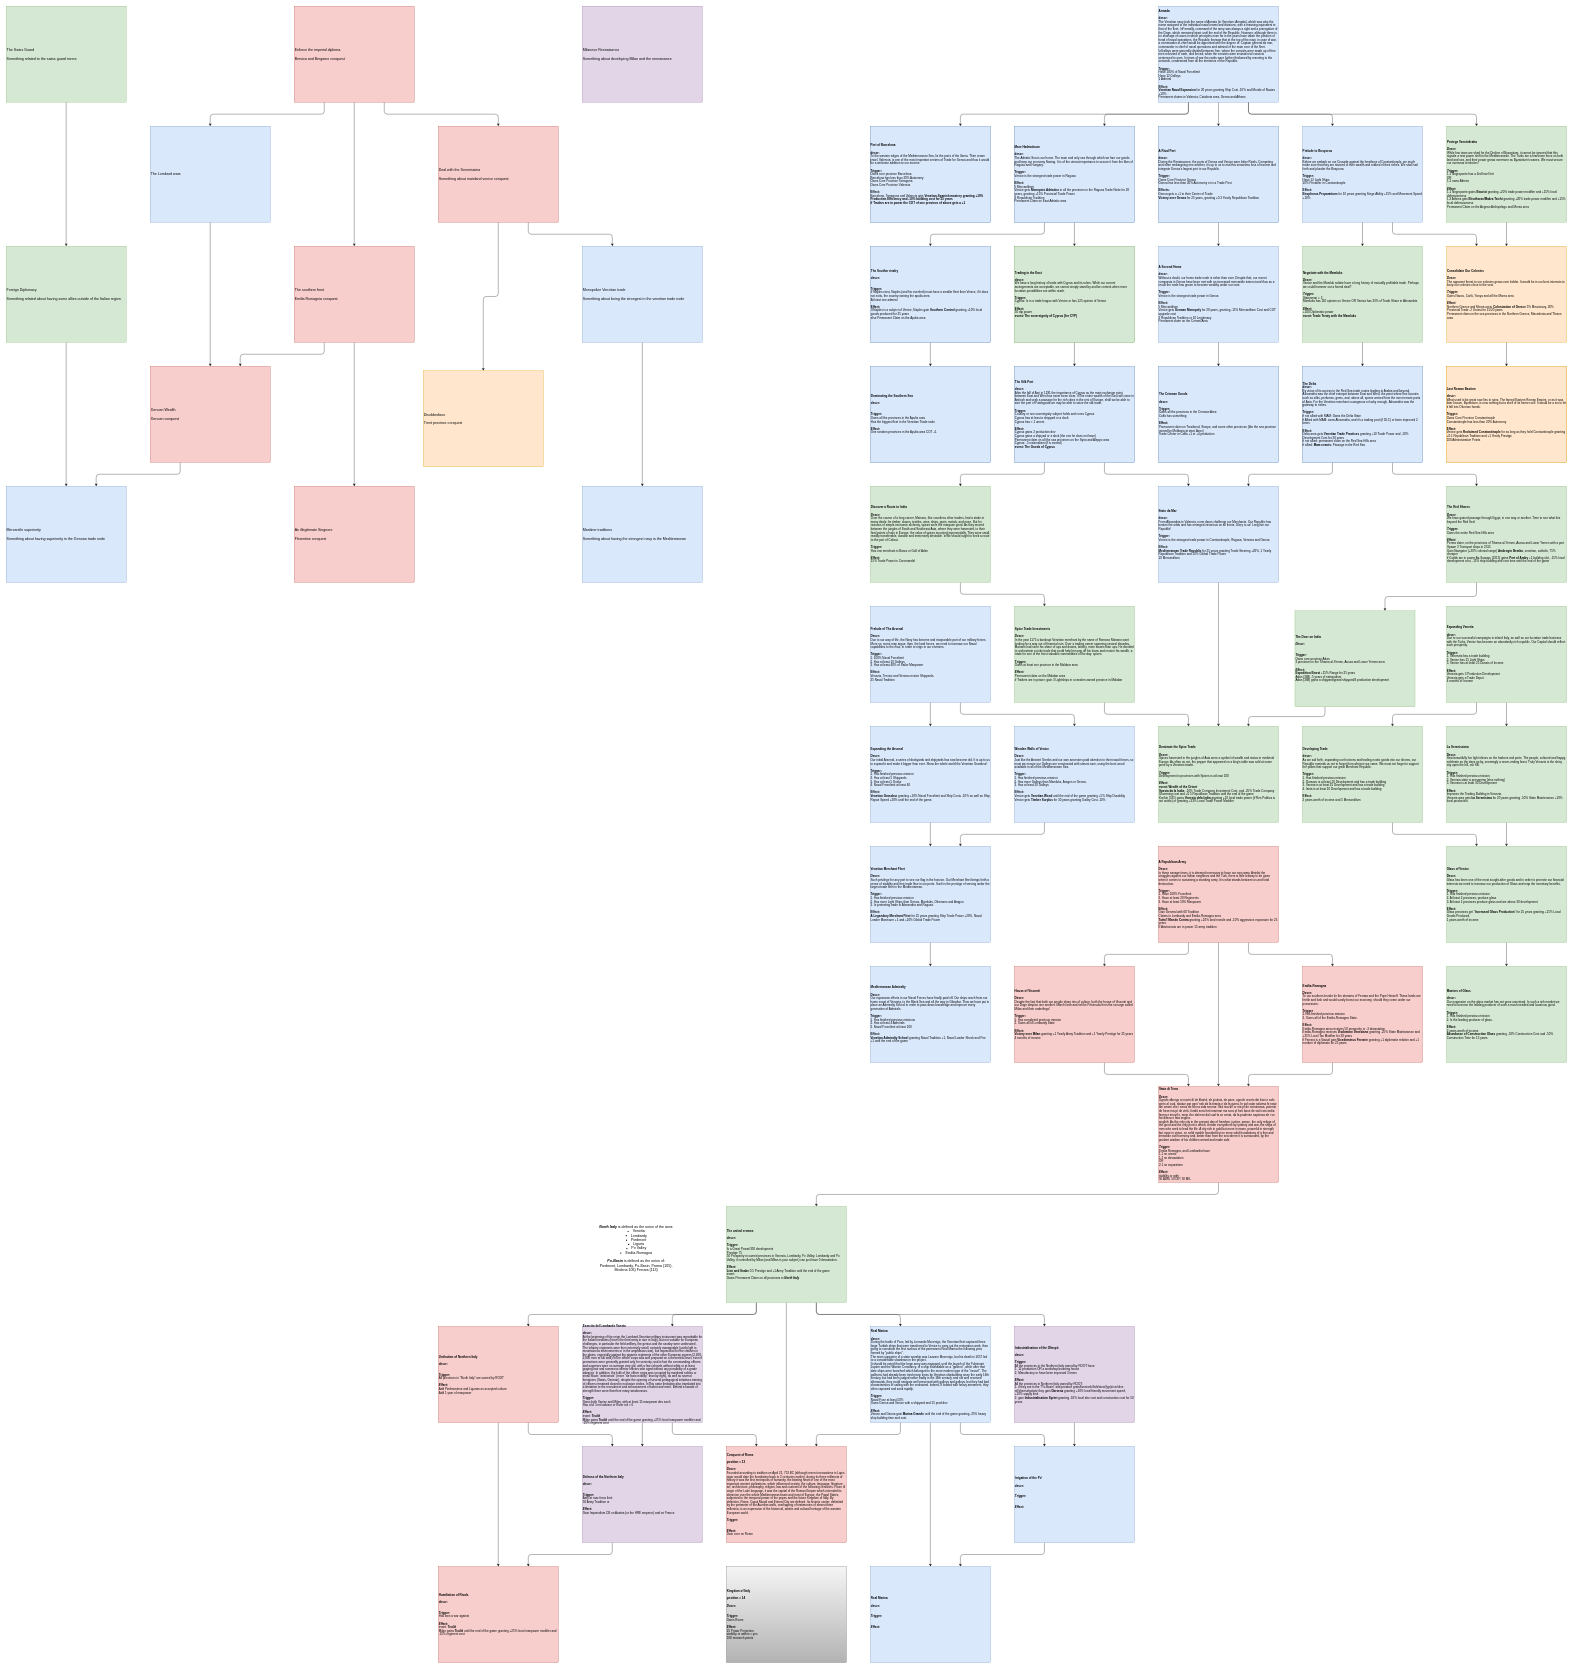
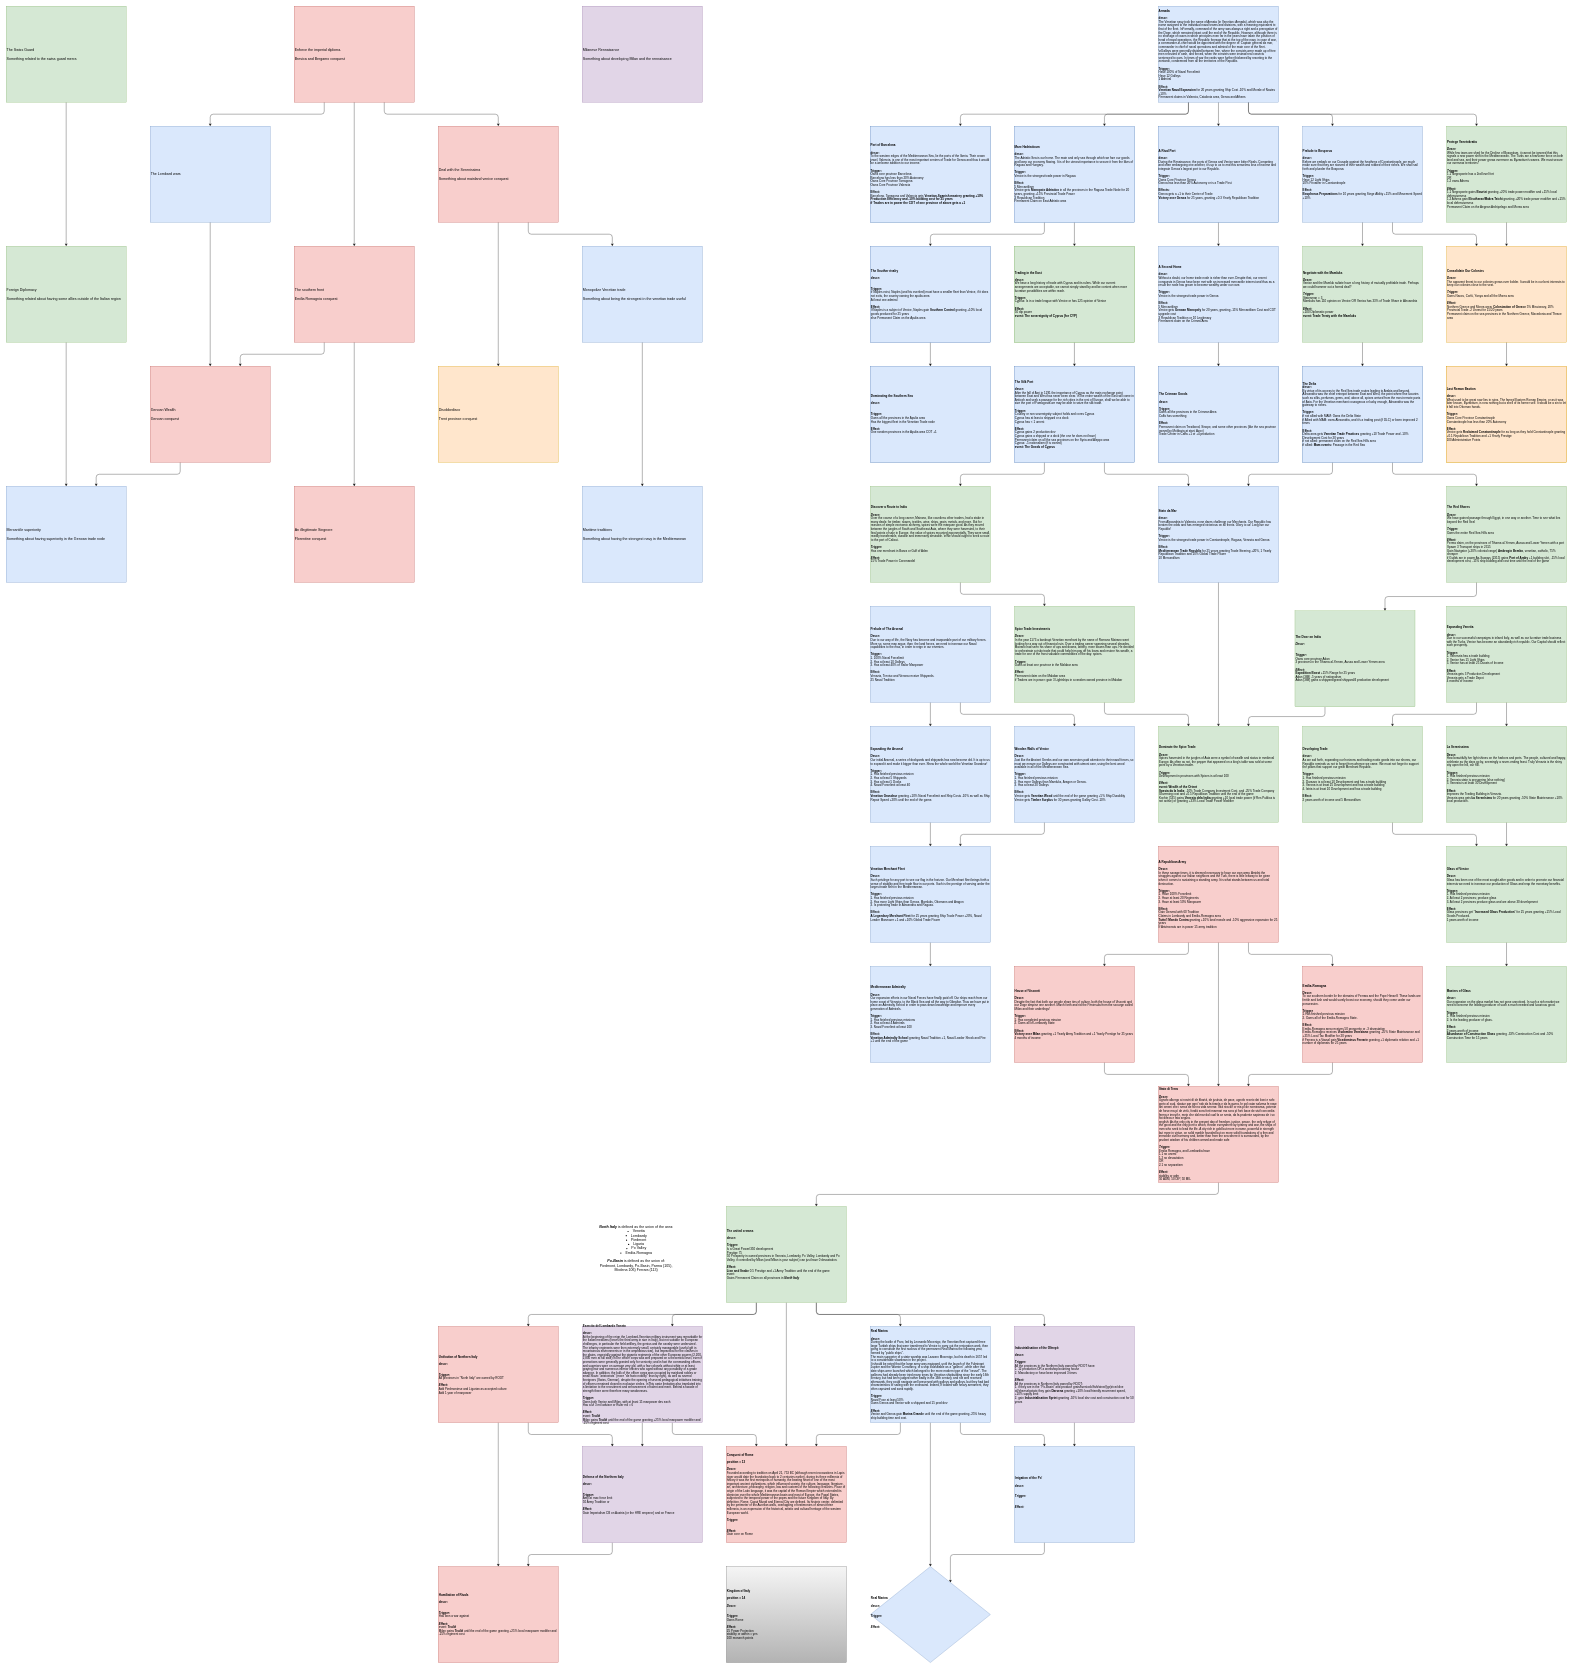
node "Monopolize Venetian trade Something about being the strongest in the venetian trade node": label "Monopolize Venetian trade Something about being the strongest in the venetian trade node" -> "Monopolize Venetian trade Something about being the strongest in the venetian trade useful"
node "Disobbedisco Trent province conquest": moved (483, 419) -> (498, 414)
node "Real Marina descr: Trigger: Effect:": shape rectangle -> diamond
